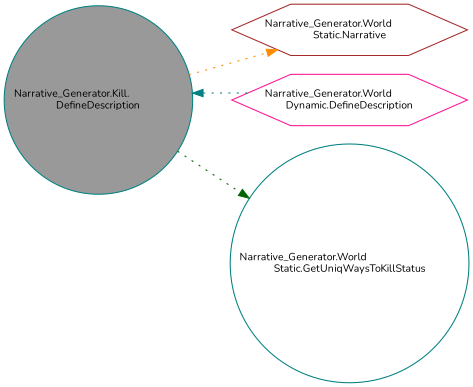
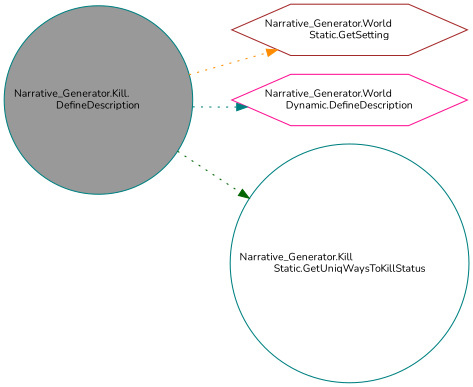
node "Narrative_Generator.World Static.Narrative": label "Narrative_Generator.World Static.Narrative" -> "Narrative_Generator.World Static.GetSetting"
edge "Narrative_Generator.World Dynamic.DefineDescription" -> "Narrative_Generator.Kill. DefineDescription": reversed
node "Narrative_Generator.World Static.GetUniqWaysToKillStatus": label "Narrative_Generator.World Static.GetUniqWaysToKillStatus" -> "Narrative_Generator.Kill Static.GetUniqWaysToKillStatus"
